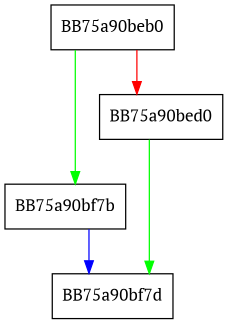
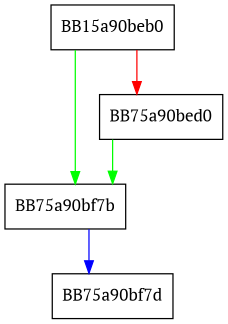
node "BB75a90beb0": label "BB75a90beb0" -> "BB15a90beb0"
edge "BB75a90bed0" -> "BB75a90bf7d": now "BB75a90bed0" -> "BB75a90bf7b"
